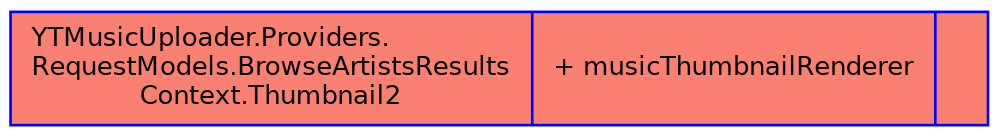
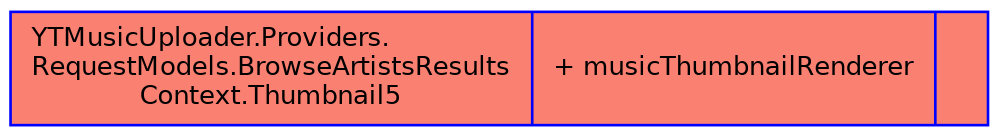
node "YTMusicUploader.Providers.": text "Context.Thumbnail2" -> "Context.Thumbnail5"
